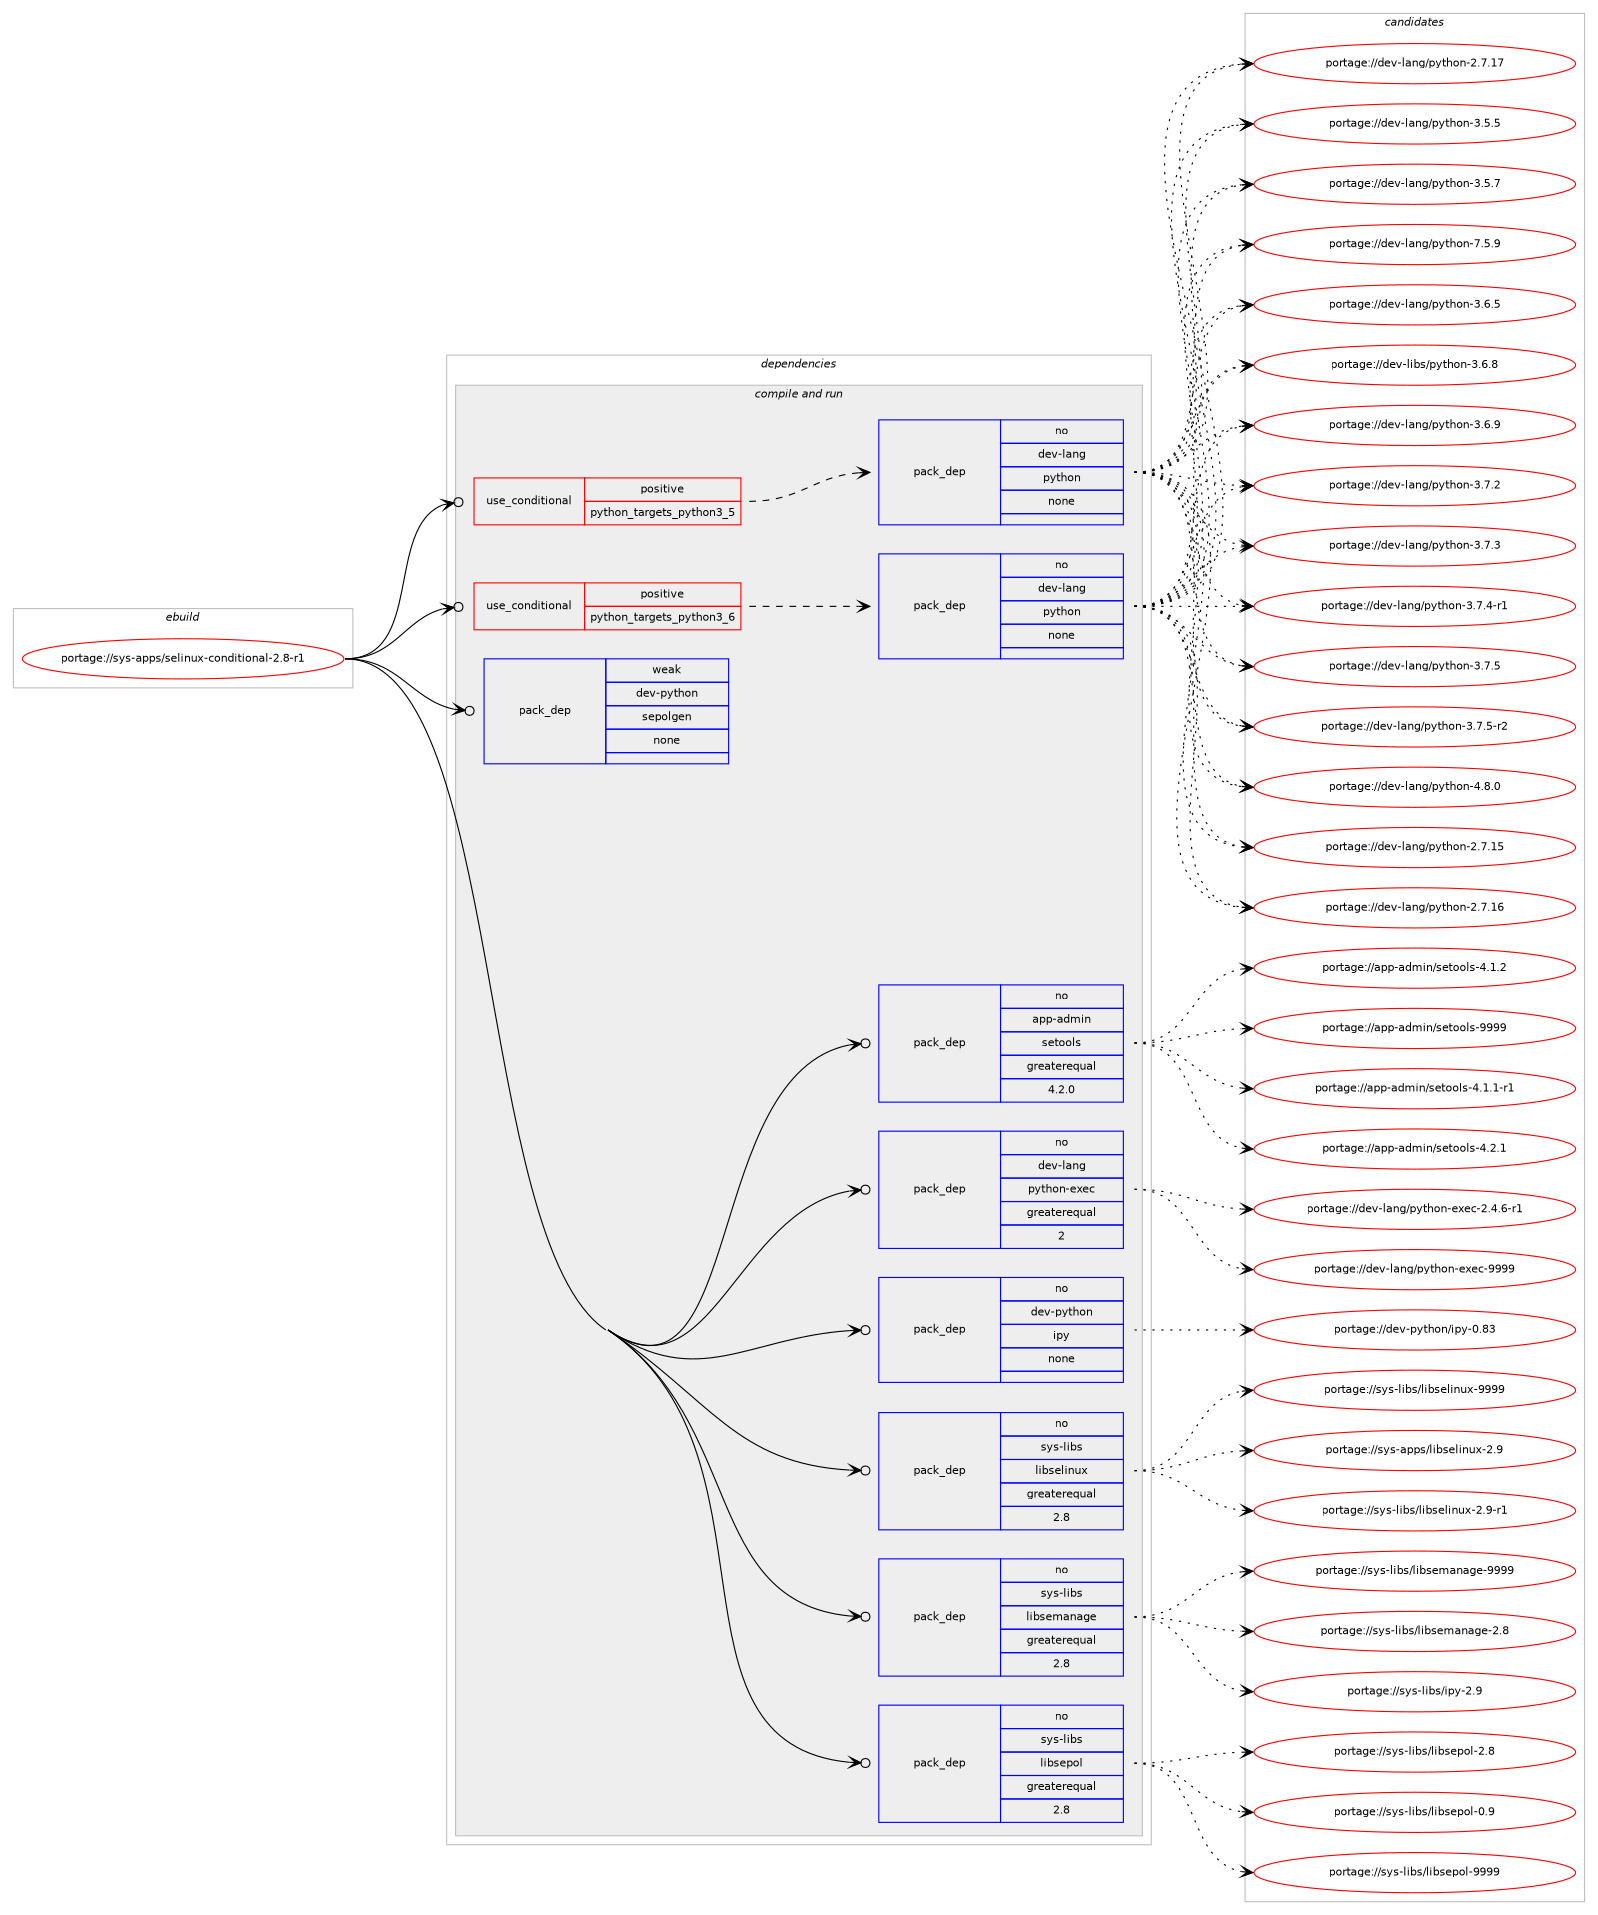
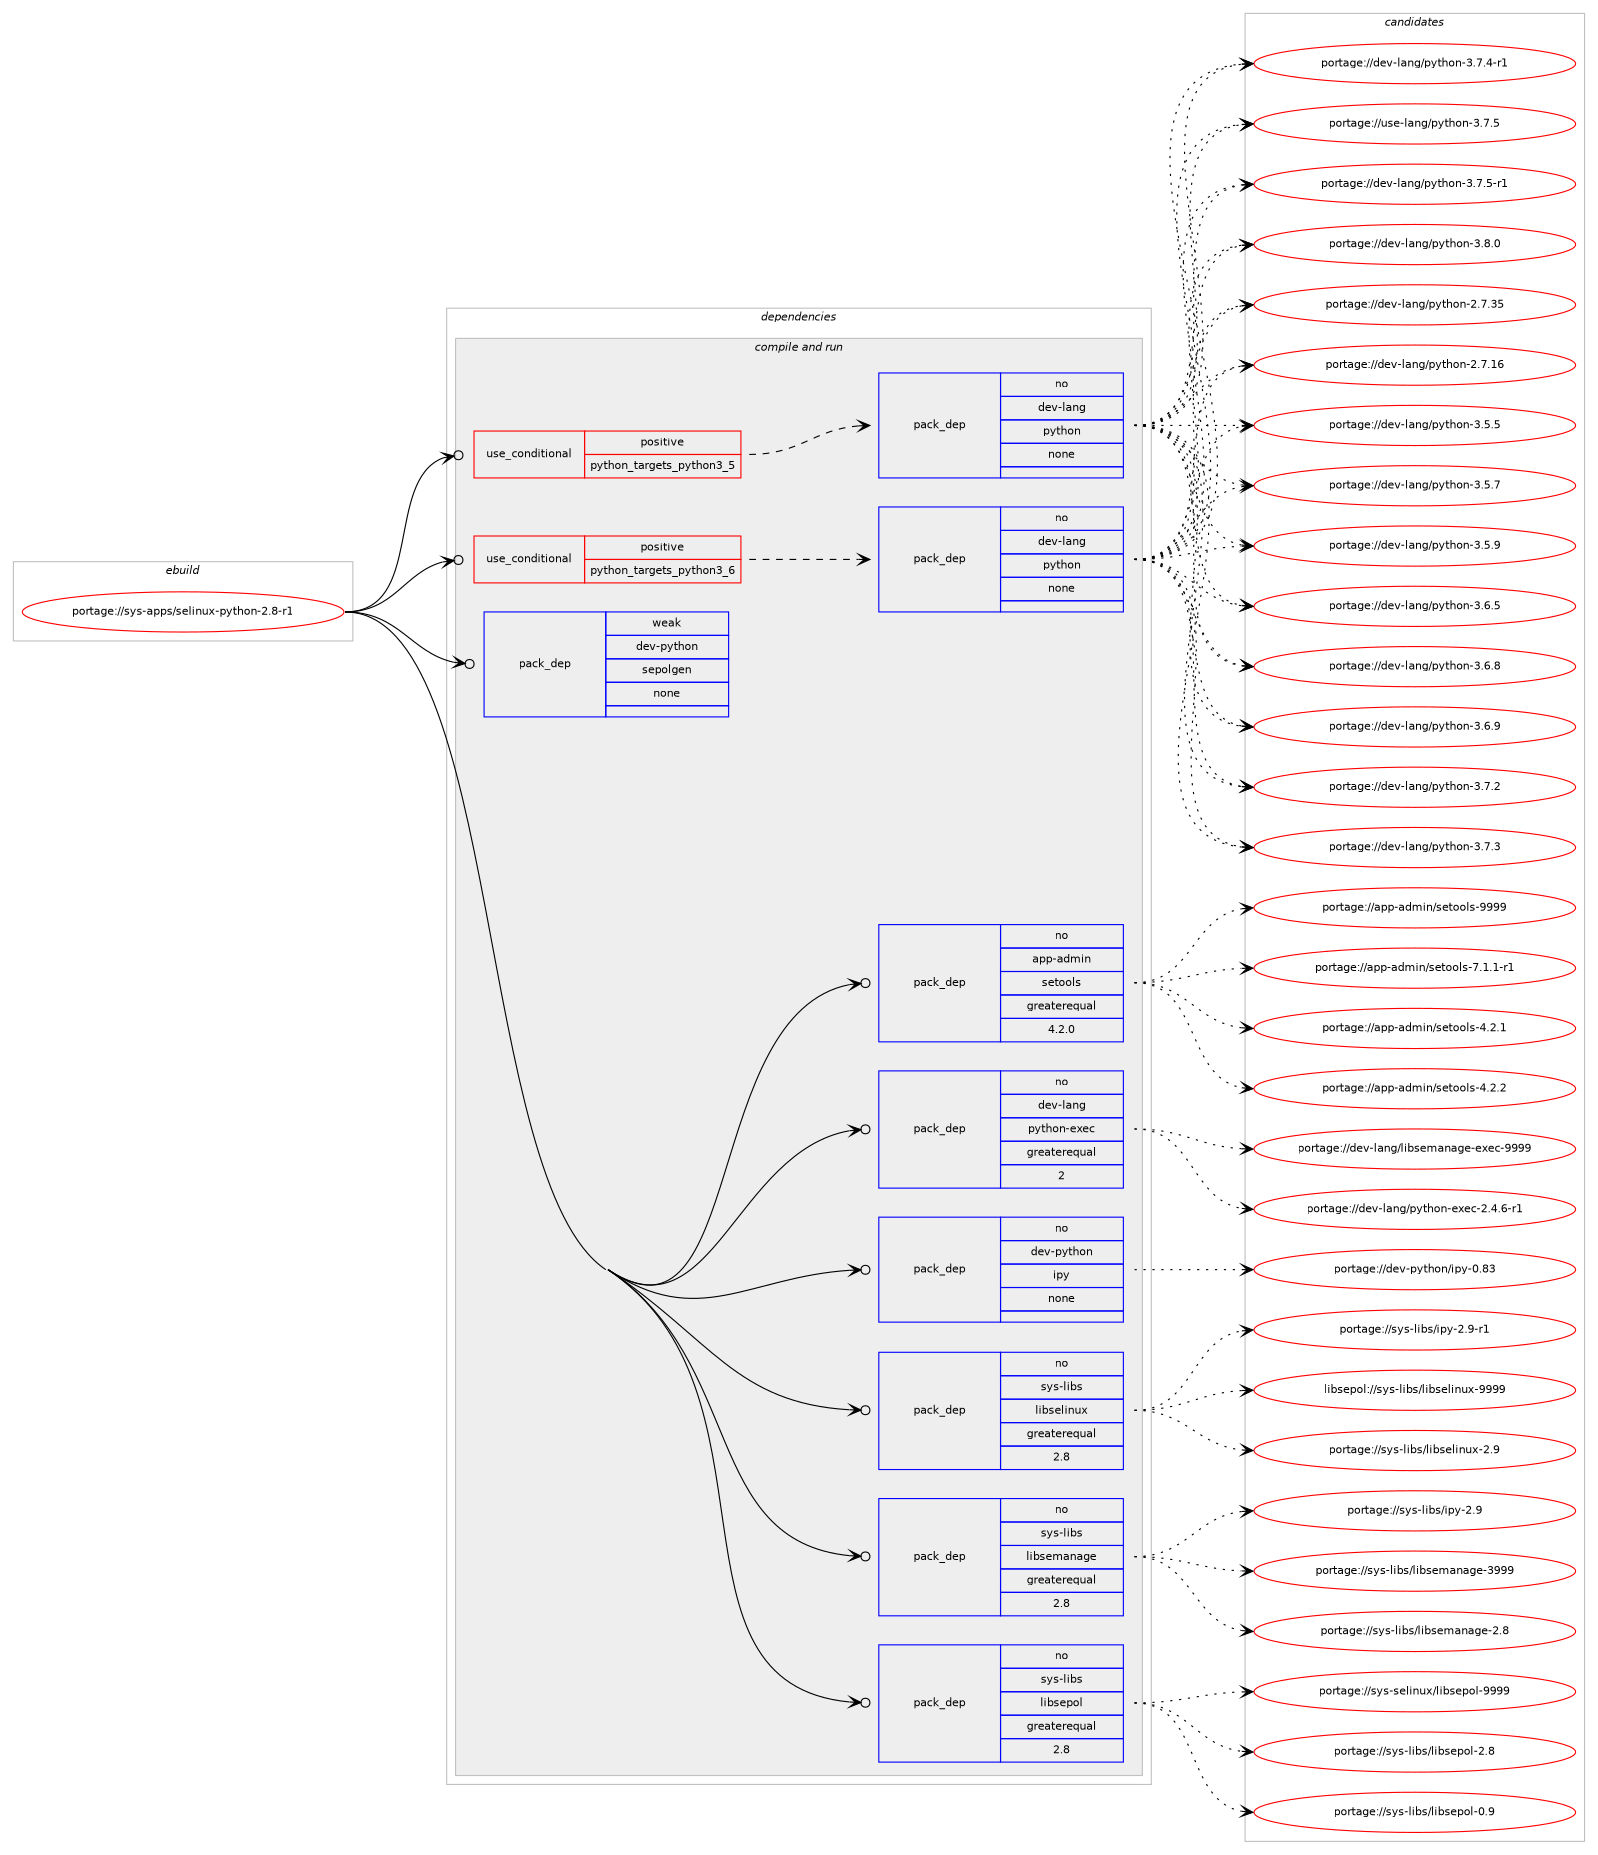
node "portage://dev-lang/python-2.7.17": removed
node "portage://dev-lang/python-7.5.9": label "portage://dev-lang/python-7.5.9" -> "portage://dev-lang/python-3.5.9"
node "portage://dev-libs/python-3.6.8": label "portage://dev-libs/python-3.6.8" -> "portage://dev-lang/python-3.6.8"
node "portage://sys-apps/selinux-conditional-2.8-r1": label "portage://sys-apps/selinux-conditional-2.8-r1" -> "portage://sys-apps/selinux-python-2.8-r1"
node "portage://dev-lang/python-3.7.5": label "portage://dev-lang/python-3.7.5" -> "portage://use-lang/python-3.7.5"
node "portage://dev-lang/python-3.7.5-r2": label "portage://dev-lang/python-3.7.5-r2" -> "portage://dev-lang/python-3.7.5-r1"
node "portage://dev-lang/python-4.8.0": label "portage://dev-lang/python-4.8.0" -> "portage://dev-lang/python-3.8.0"
node "portage://dev-lang/python-2.7.15": label "portage://dev-lang/python-2.7.15" -> "portage://dev-lang/python-2.7.35"
node "portage://app-admin/setools-4.1.2": label "portage://app-admin/setools-4.1.2" -> "portage://app-admin/setools-4.2.2"
node "portage://app-admin/setools-4.1.1-r1": label "portage://app-admin/setools-4.1.1-r1" -> "portage://app-admin/setools-7.1.1-r1"
node "portage://dev-lang/python-exec-9999": label "portage://dev-lang/python-exec-9999" -> "portage://dev-lang/libsemanage-exec-9999"
node "portage://sys-libs/libselinux-9999": label "portage://sys-libs/libselinux-9999" -> "libsepol://sys-libs/libselinux-9999"
node "portage://sys-apps/libselinux-2.9": label "portage://sys-apps/libselinux-2.9" -> "portage://sys-libs/libselinux-2.9"
node "portage://sys-libs/libselinux-2.9-r1": label "portage://sys-libs/libselinux-2.9-r1" -> "portage://sys-libs/ipy-2.9-r1"
node "portage://sys-libs/libsemanage-9999": label "portage://sys-libs/libsemanage-9999" -> "portage://sys-libs/libsemanage-3999"
node "portage://sys-libs/libsepol-9999": label "portage://sys-libs/libsepol-9999" -> "portage://sys-selinux/libsepol-9999"
